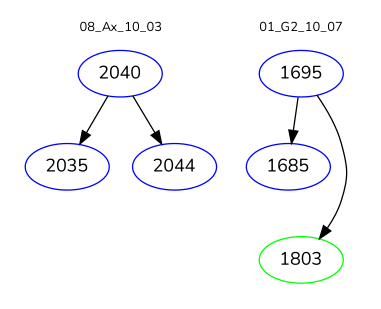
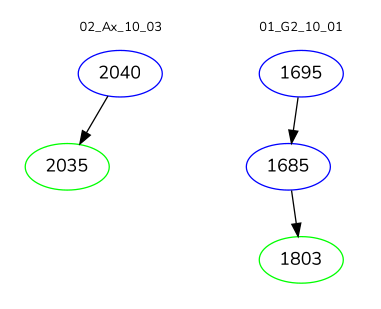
cluster "08_Ax_10_03": label "08_Ax_10_03" -> "02_Ax_10_03"
cluster "01_G2_10_07": label "01_G2_10_07" -> "01_G2_10_01"
edge "1695" -> "1803": now "1685" -> "1803"
node "2035": color blue -> green
node "2044": removed
